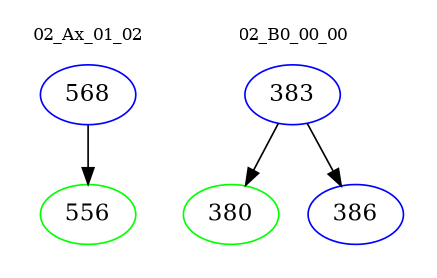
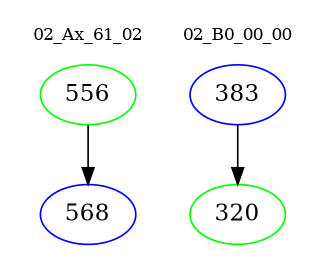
cluster "02_Ax_01_02": label "02_Ax_01_02" -> "02_Ax_61_02"
edge "568" -> "556": reversed
node "380": label "380" -> "320"
node "386": removed
